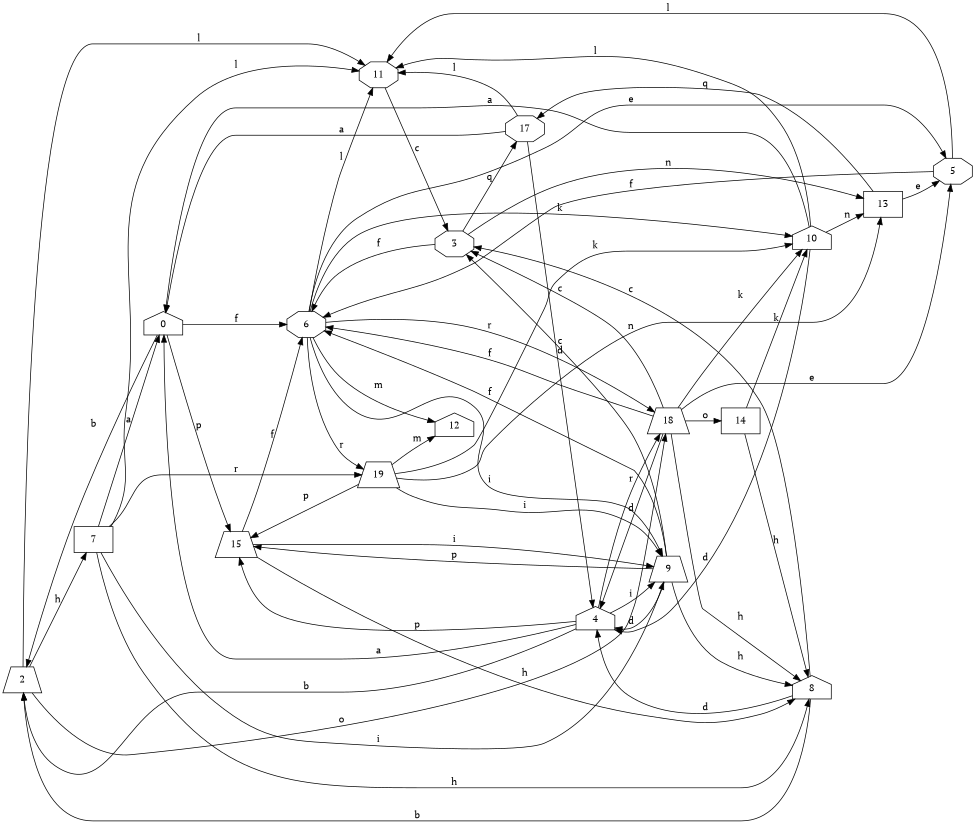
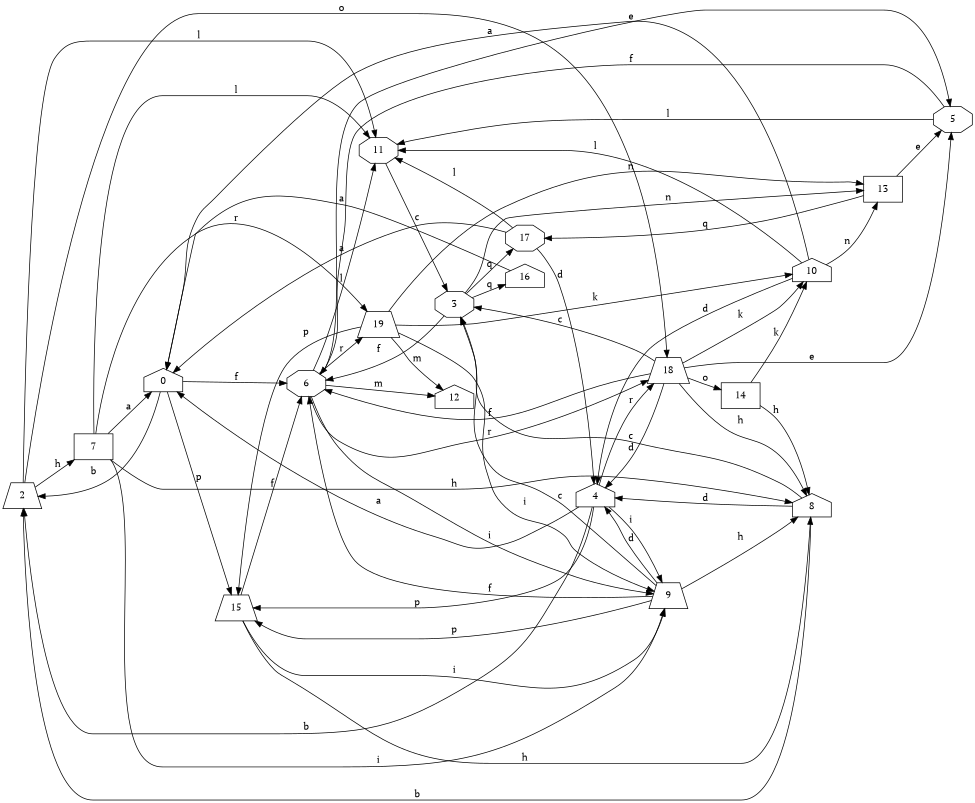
edge "6" -> "10": removed, label "k"
node "16": added
